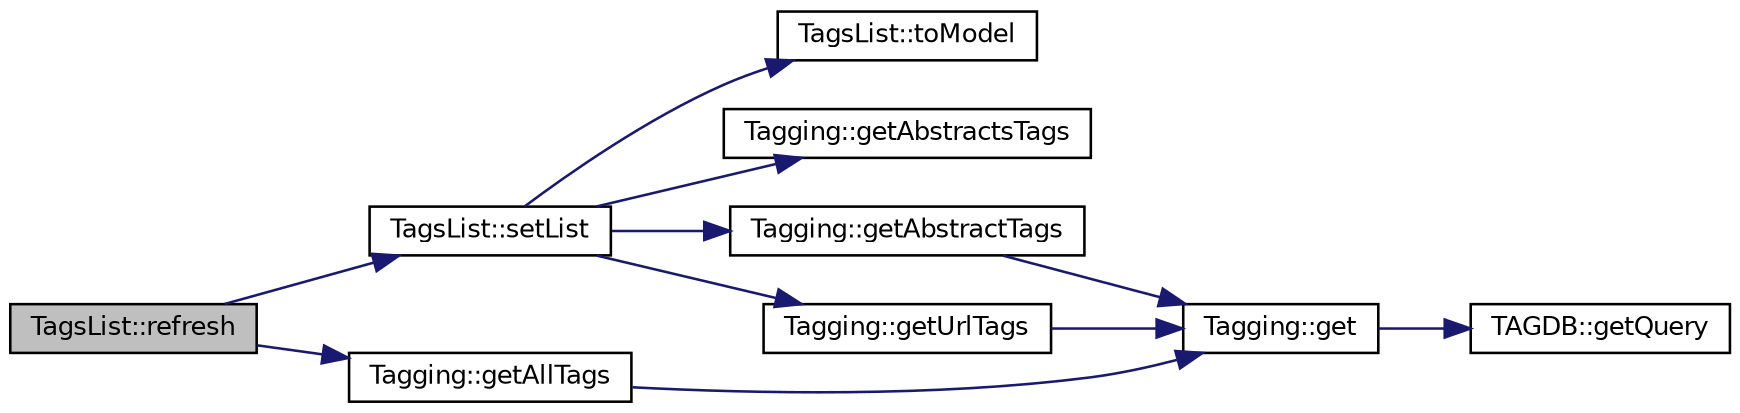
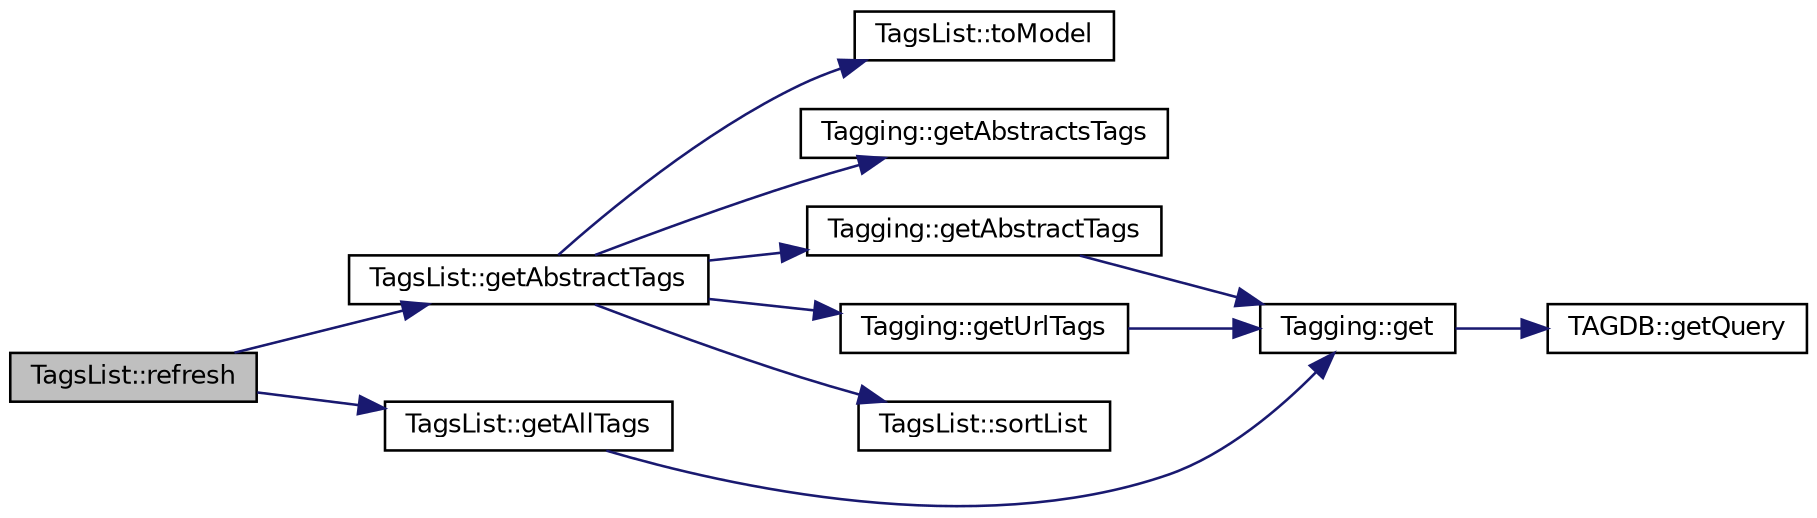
node "TagsList::setList": label "TagsList::setList" -> "TagsList::getAbstractTags"
node "Tagging::getAllTags": label "Tagging::getAllTags" -> "TagsList::getAllTags"
node "TagsList::sortList": added
